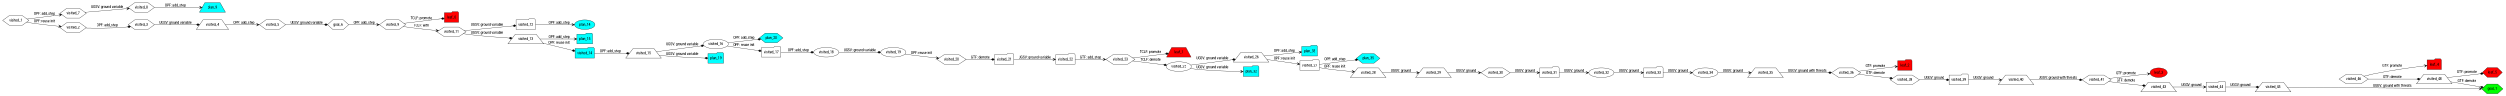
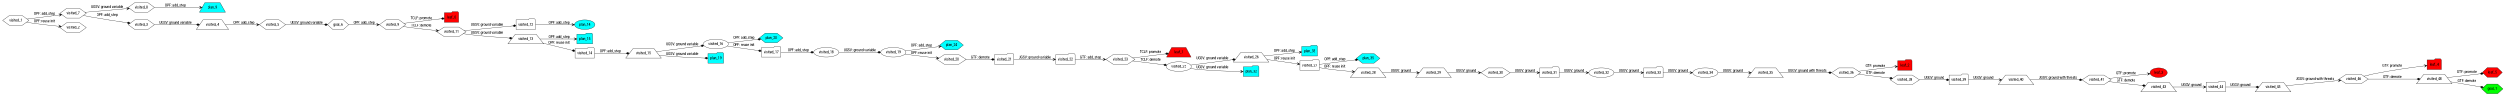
edge "visited_9" -> "visited_11": label "TCLF: with" -> "TCLF: demote"
edge "visited_2" -> "visited_3": now "visited_7" -> "visited_3"
node "plan_24": added
node "visited_14": fillcolor cyan -> white
edge "visited_45" -> "goal_1": now "visited_45" -> "visited_46"
